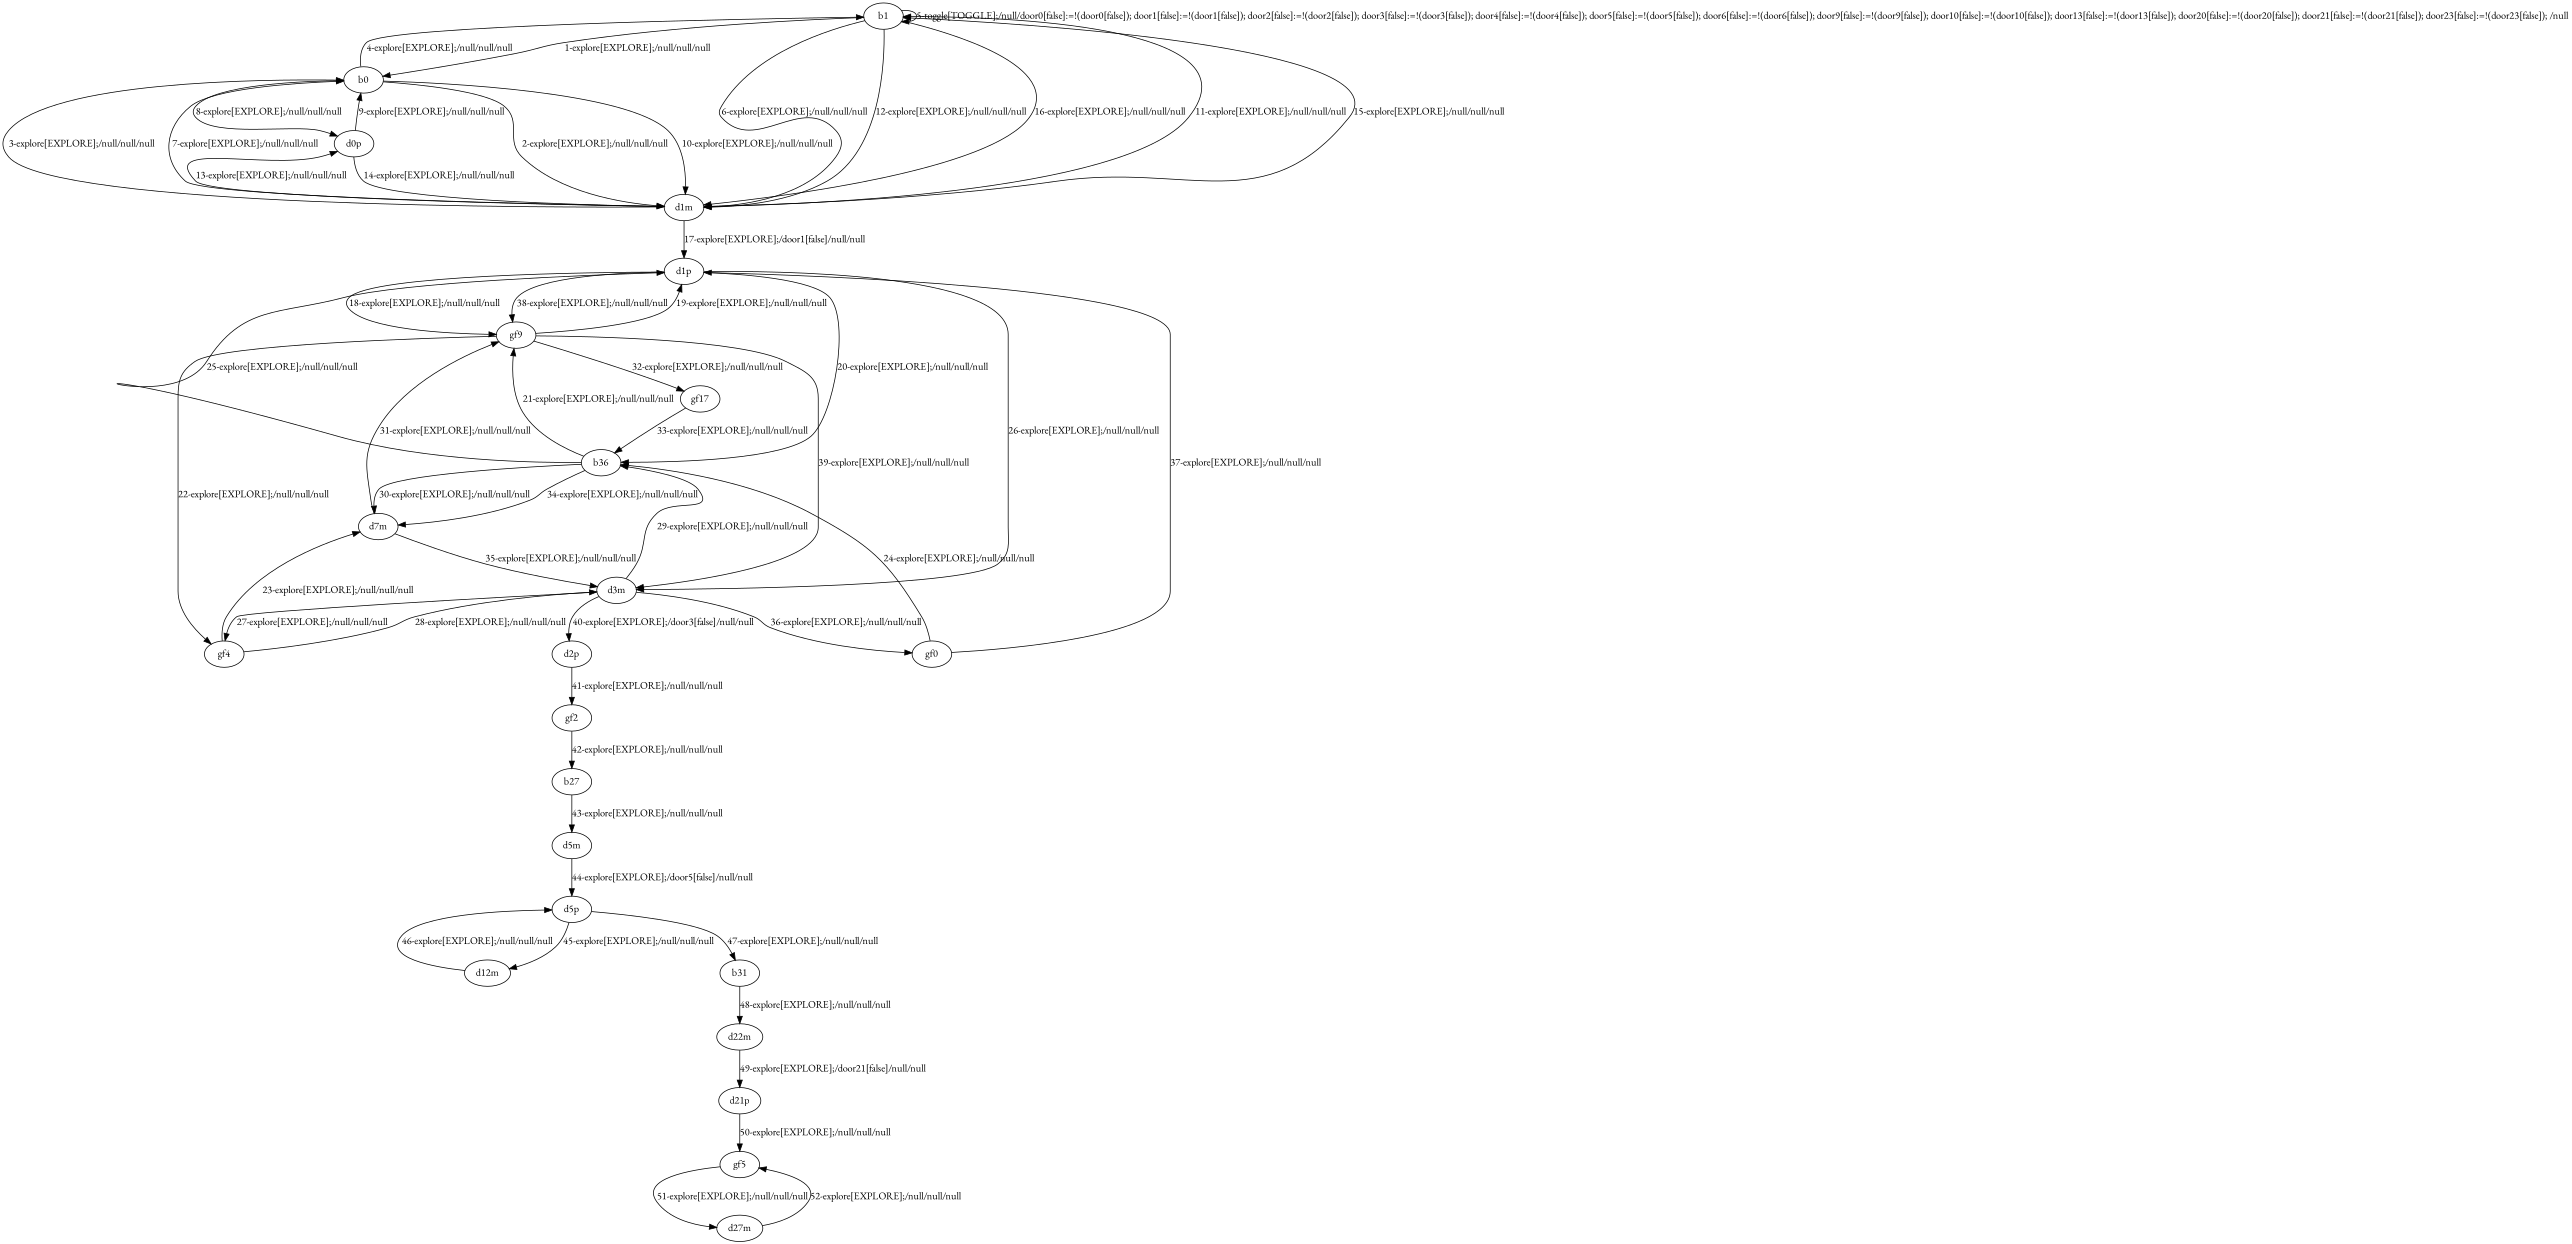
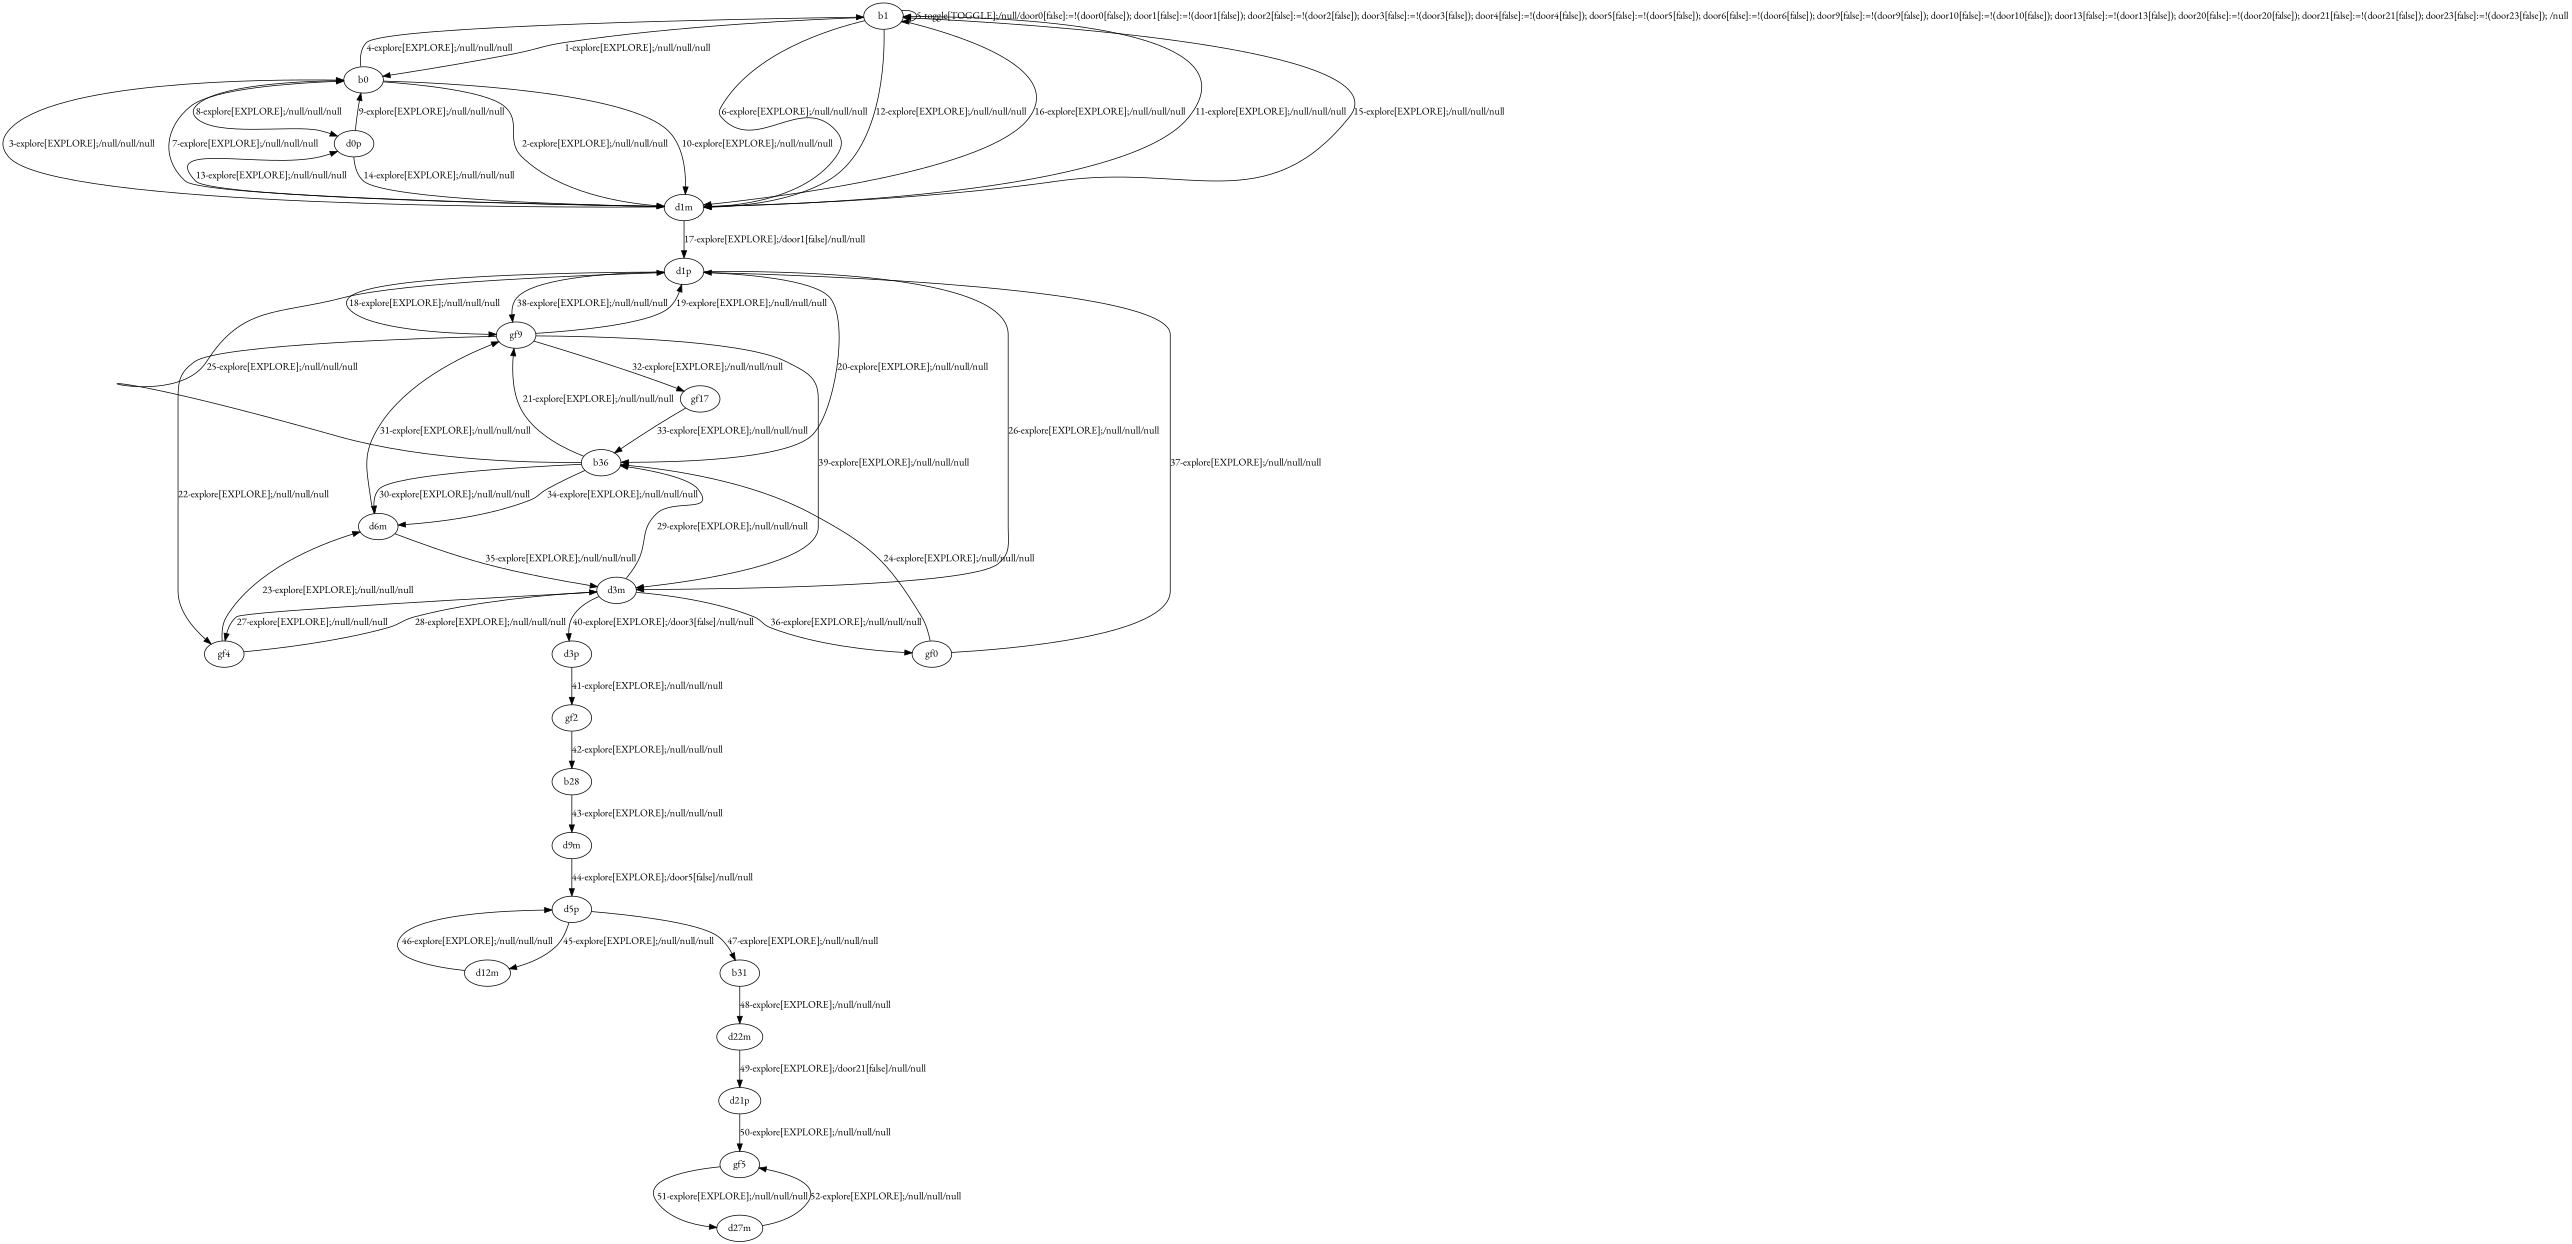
node "d7m": label "d7m" -> "d6m"
node "d2p": label "d2p" -> "d3p"
node "b27": label "b27" -> "b28"
node "d5m": label "d5m" -> "d9m"
